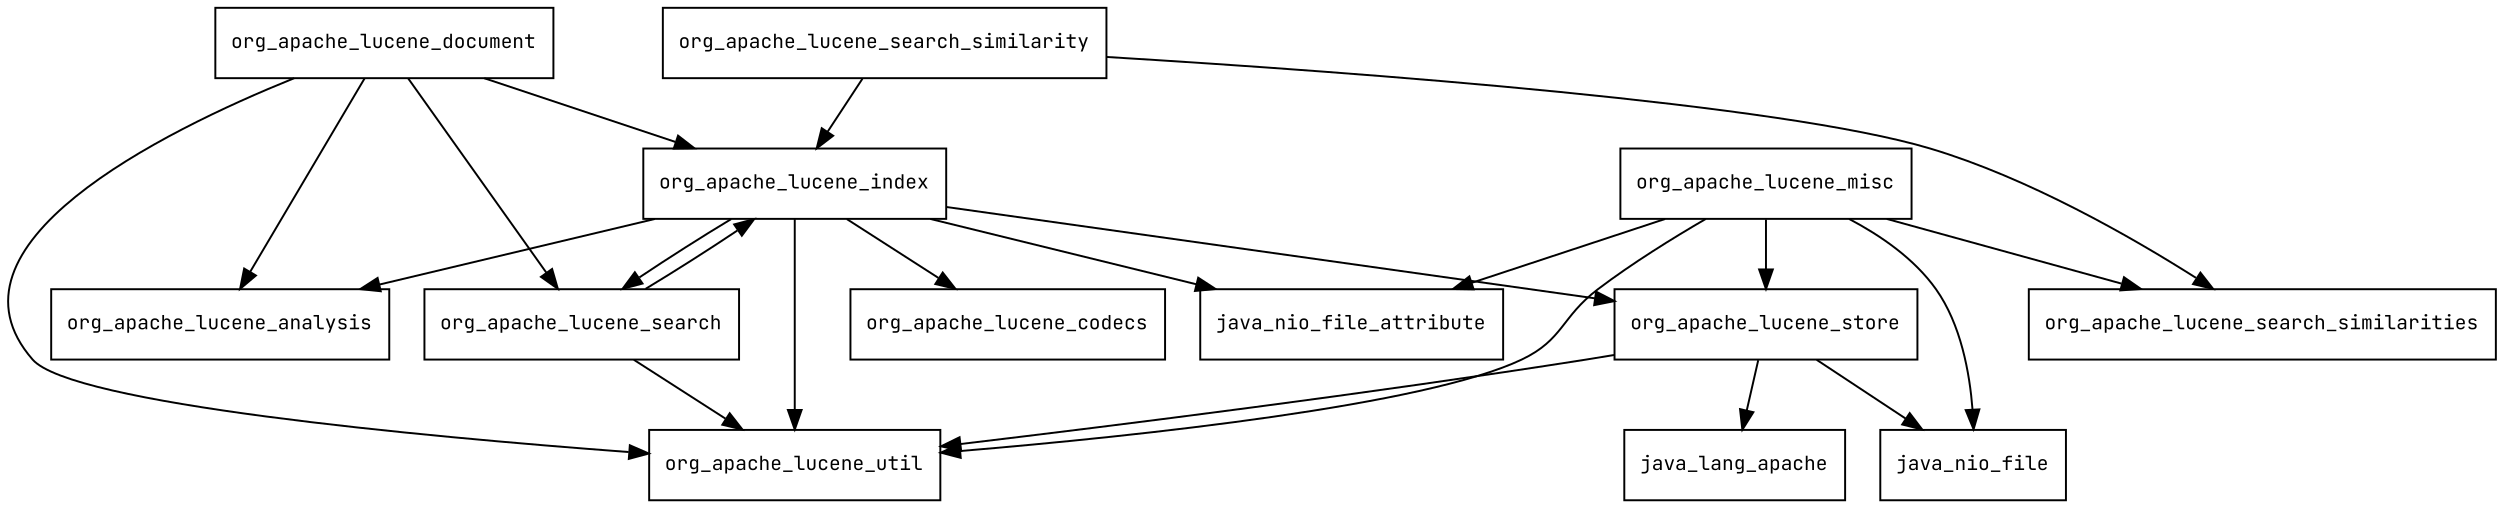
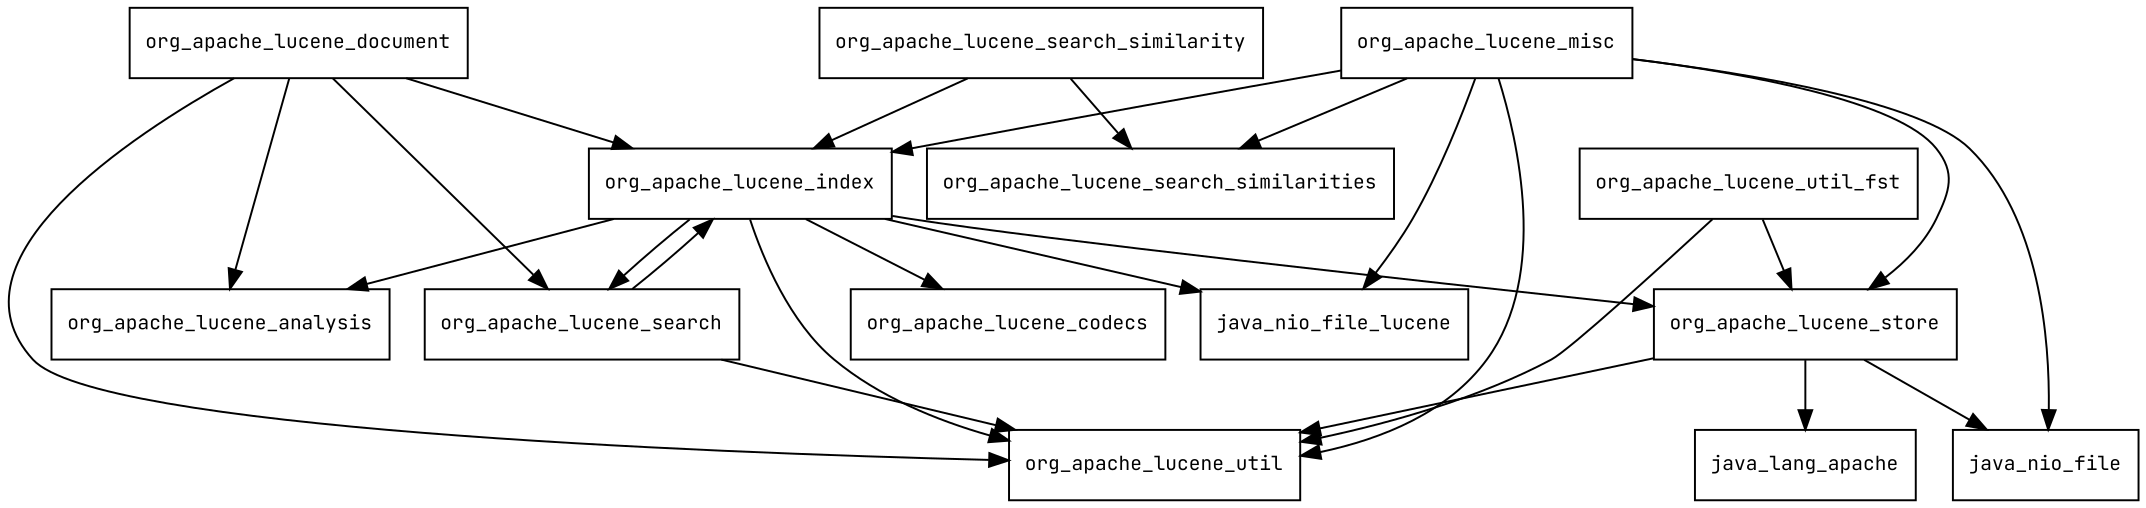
edge "org_apache_lucene_misc" -> "org_apache_lucene_index": added
node "org_apache_lucene_util_fst": added
node "java_nio_file_attribute": label "java_nio_file_attribute" -> "java_nio_file_lucene"
